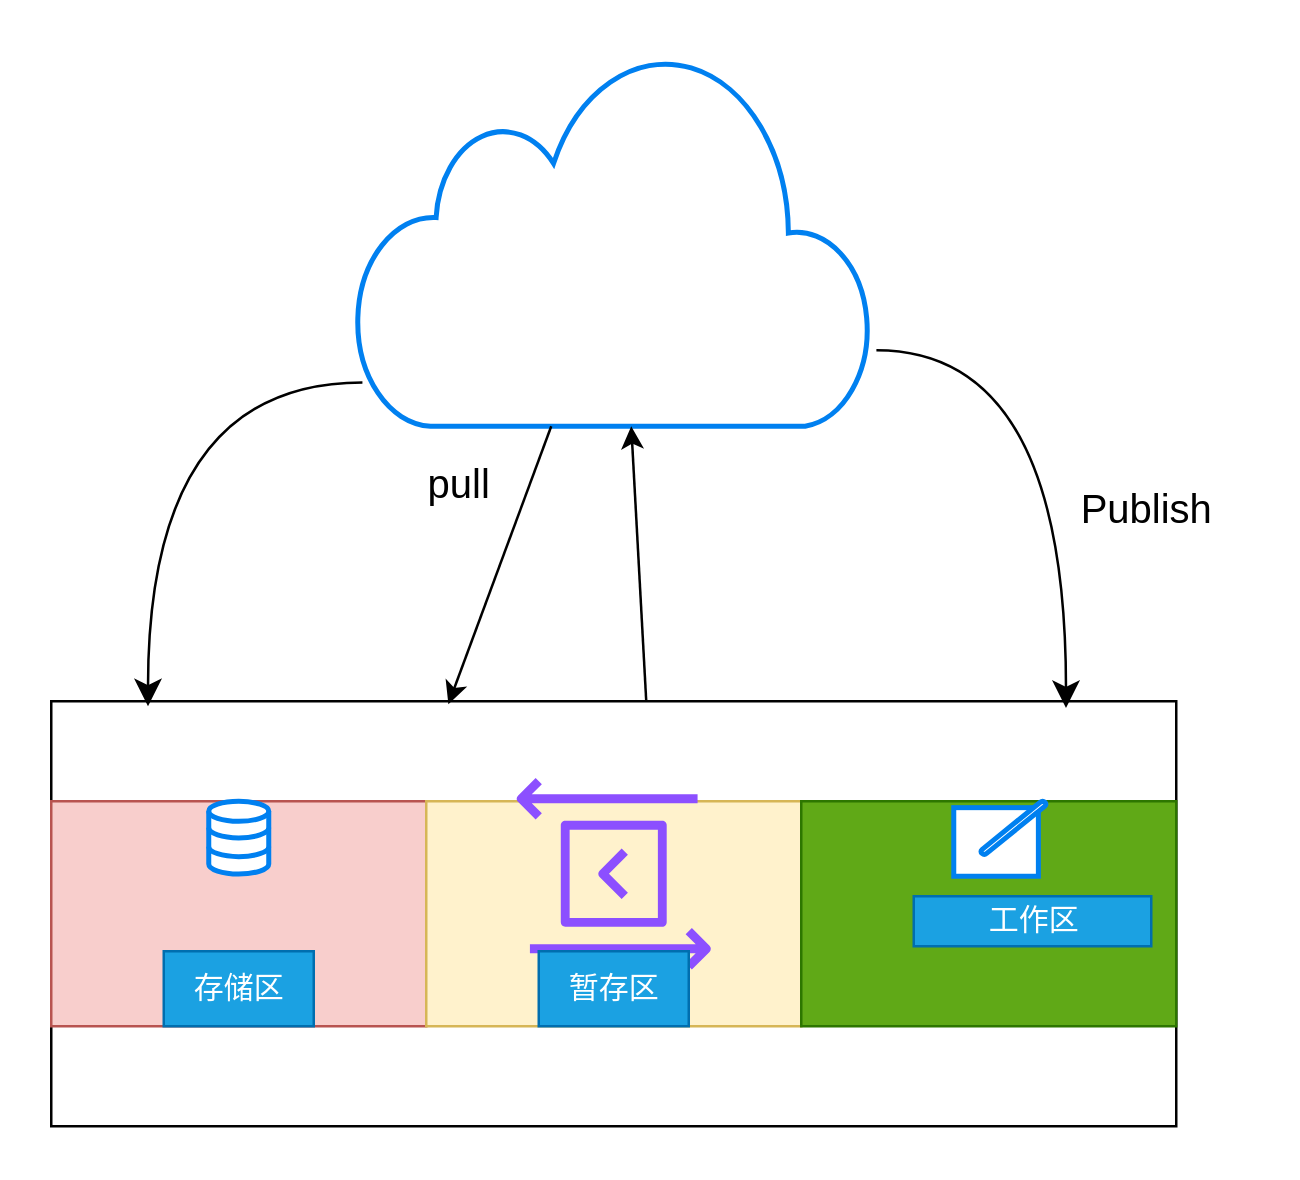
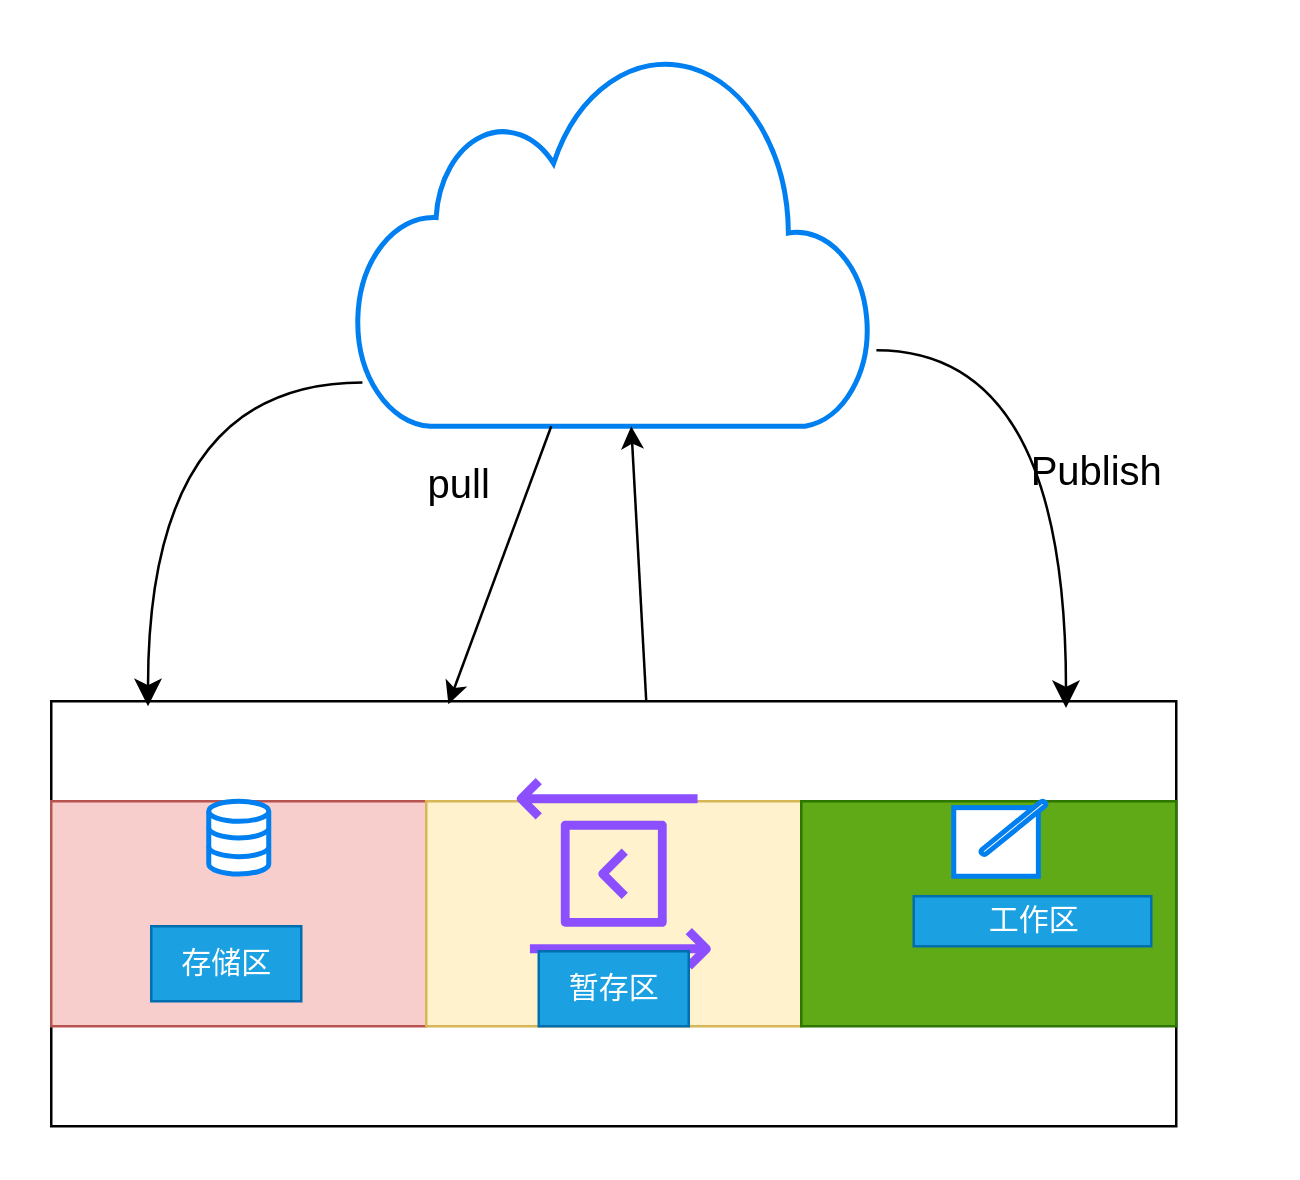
node "Publish": moved (1146, 509) -> (1096, 471)
node "存储区": moved (239, 989) -> (226, 964)
